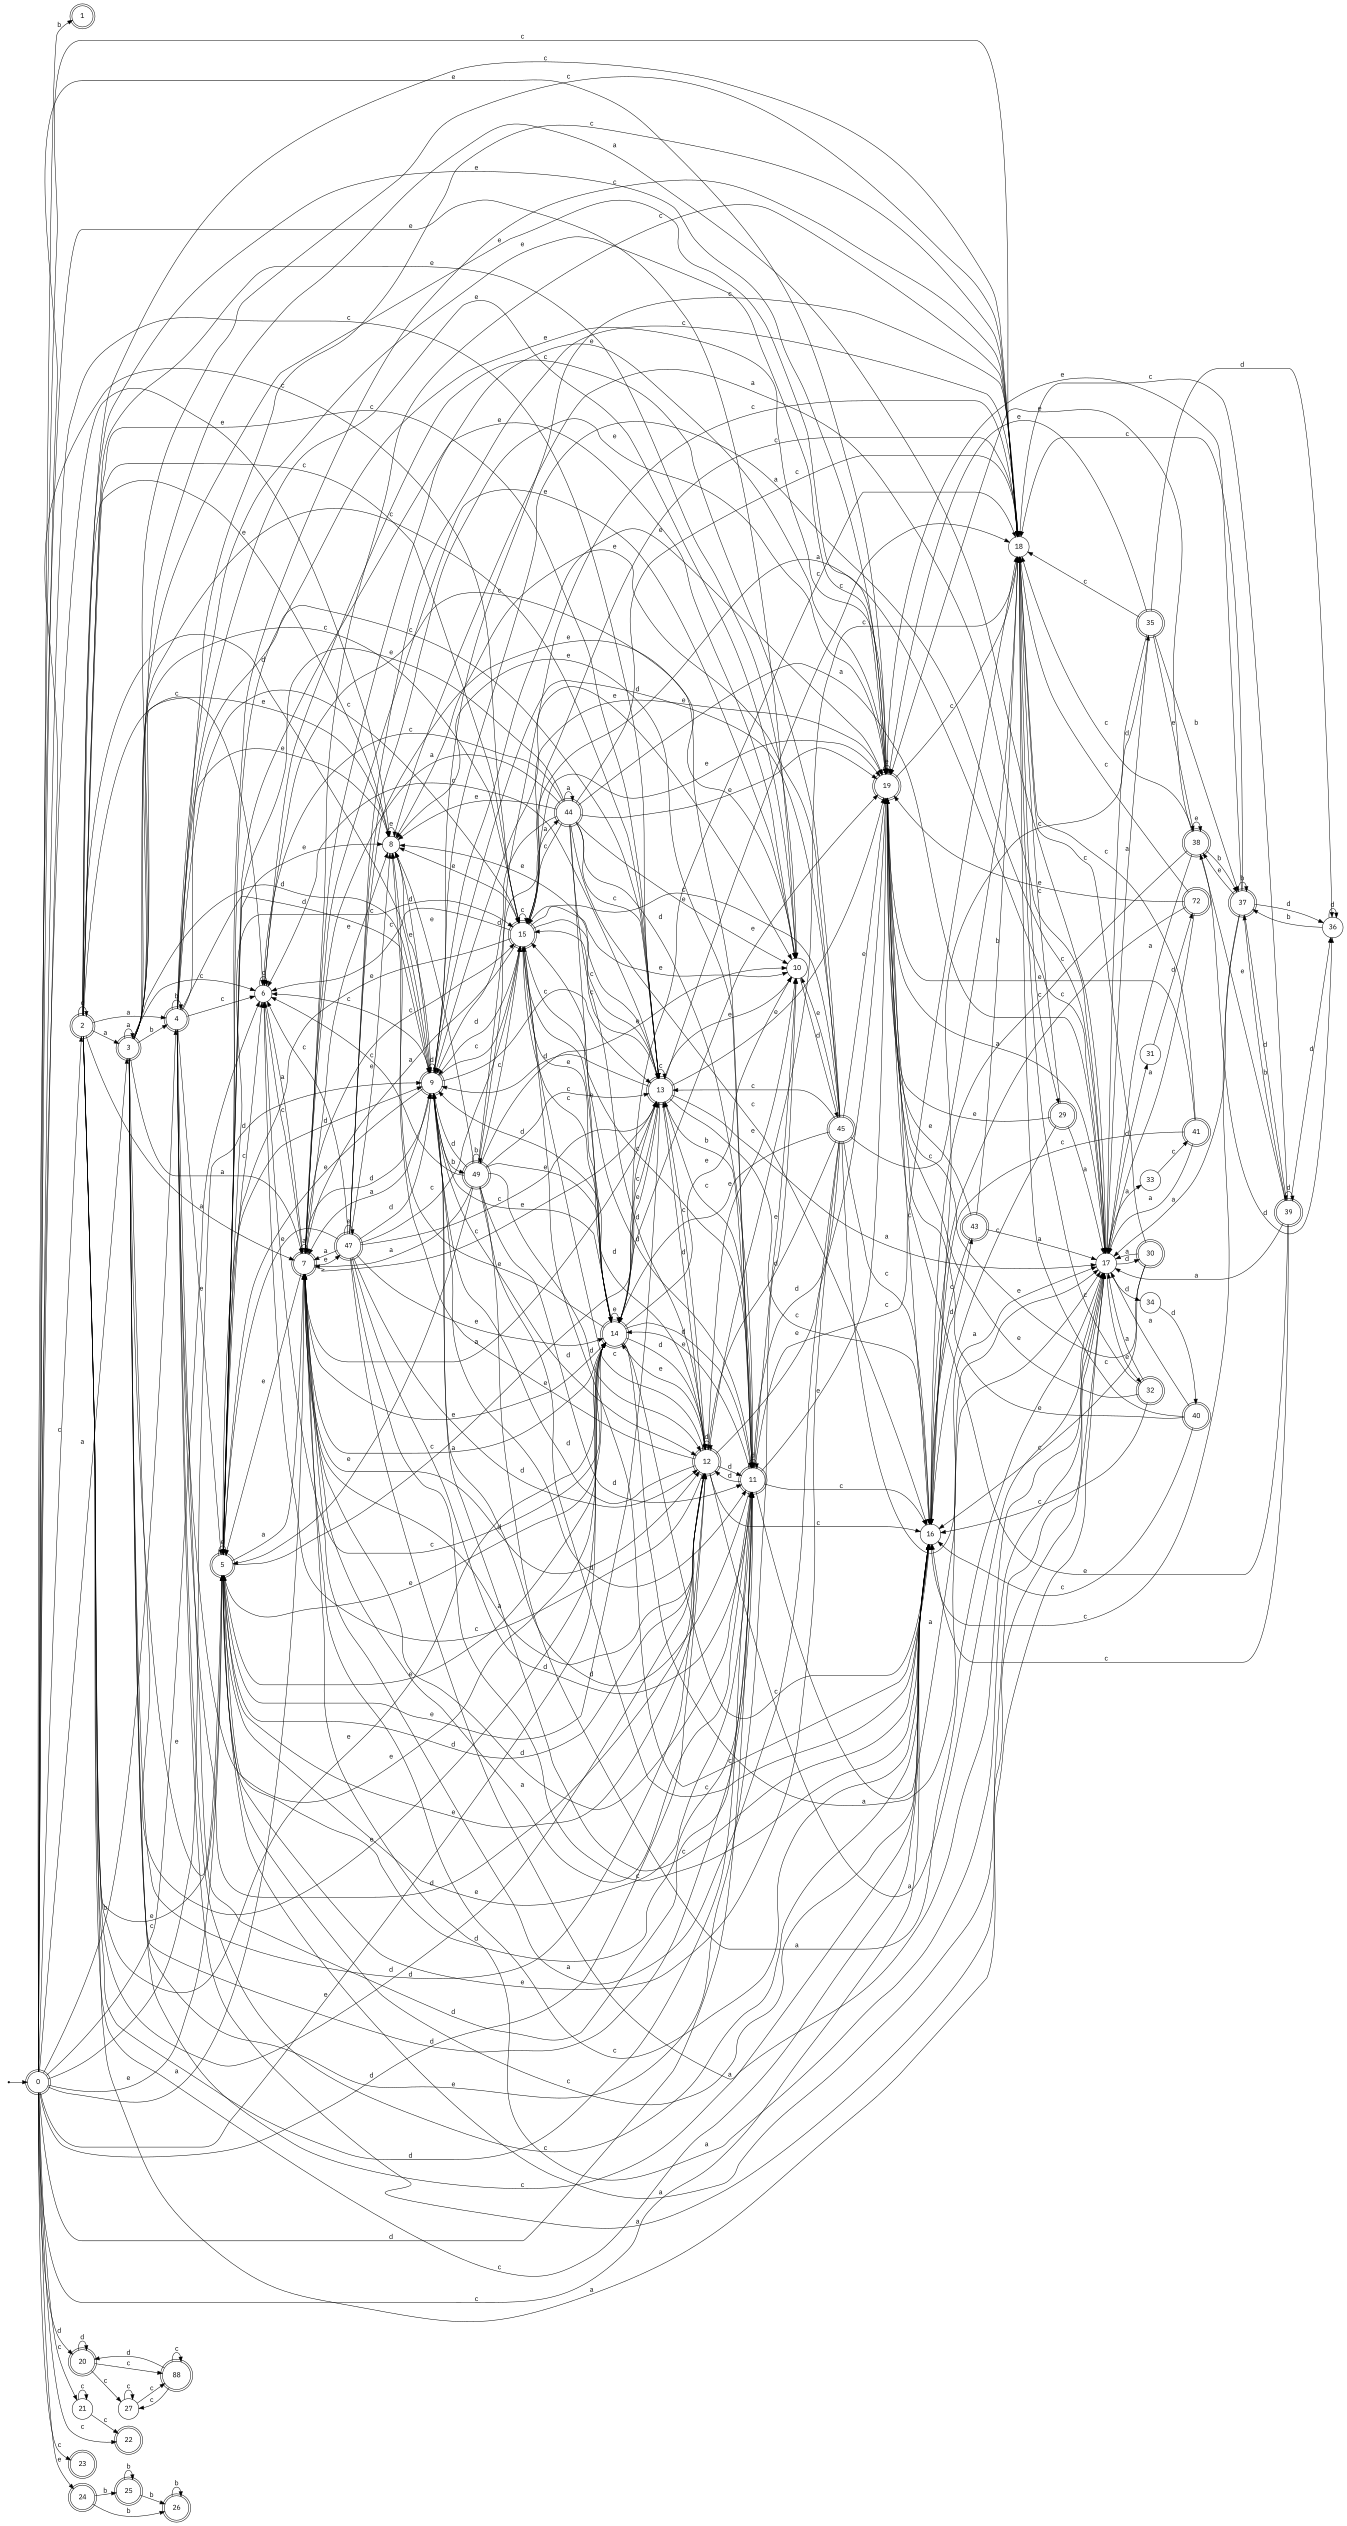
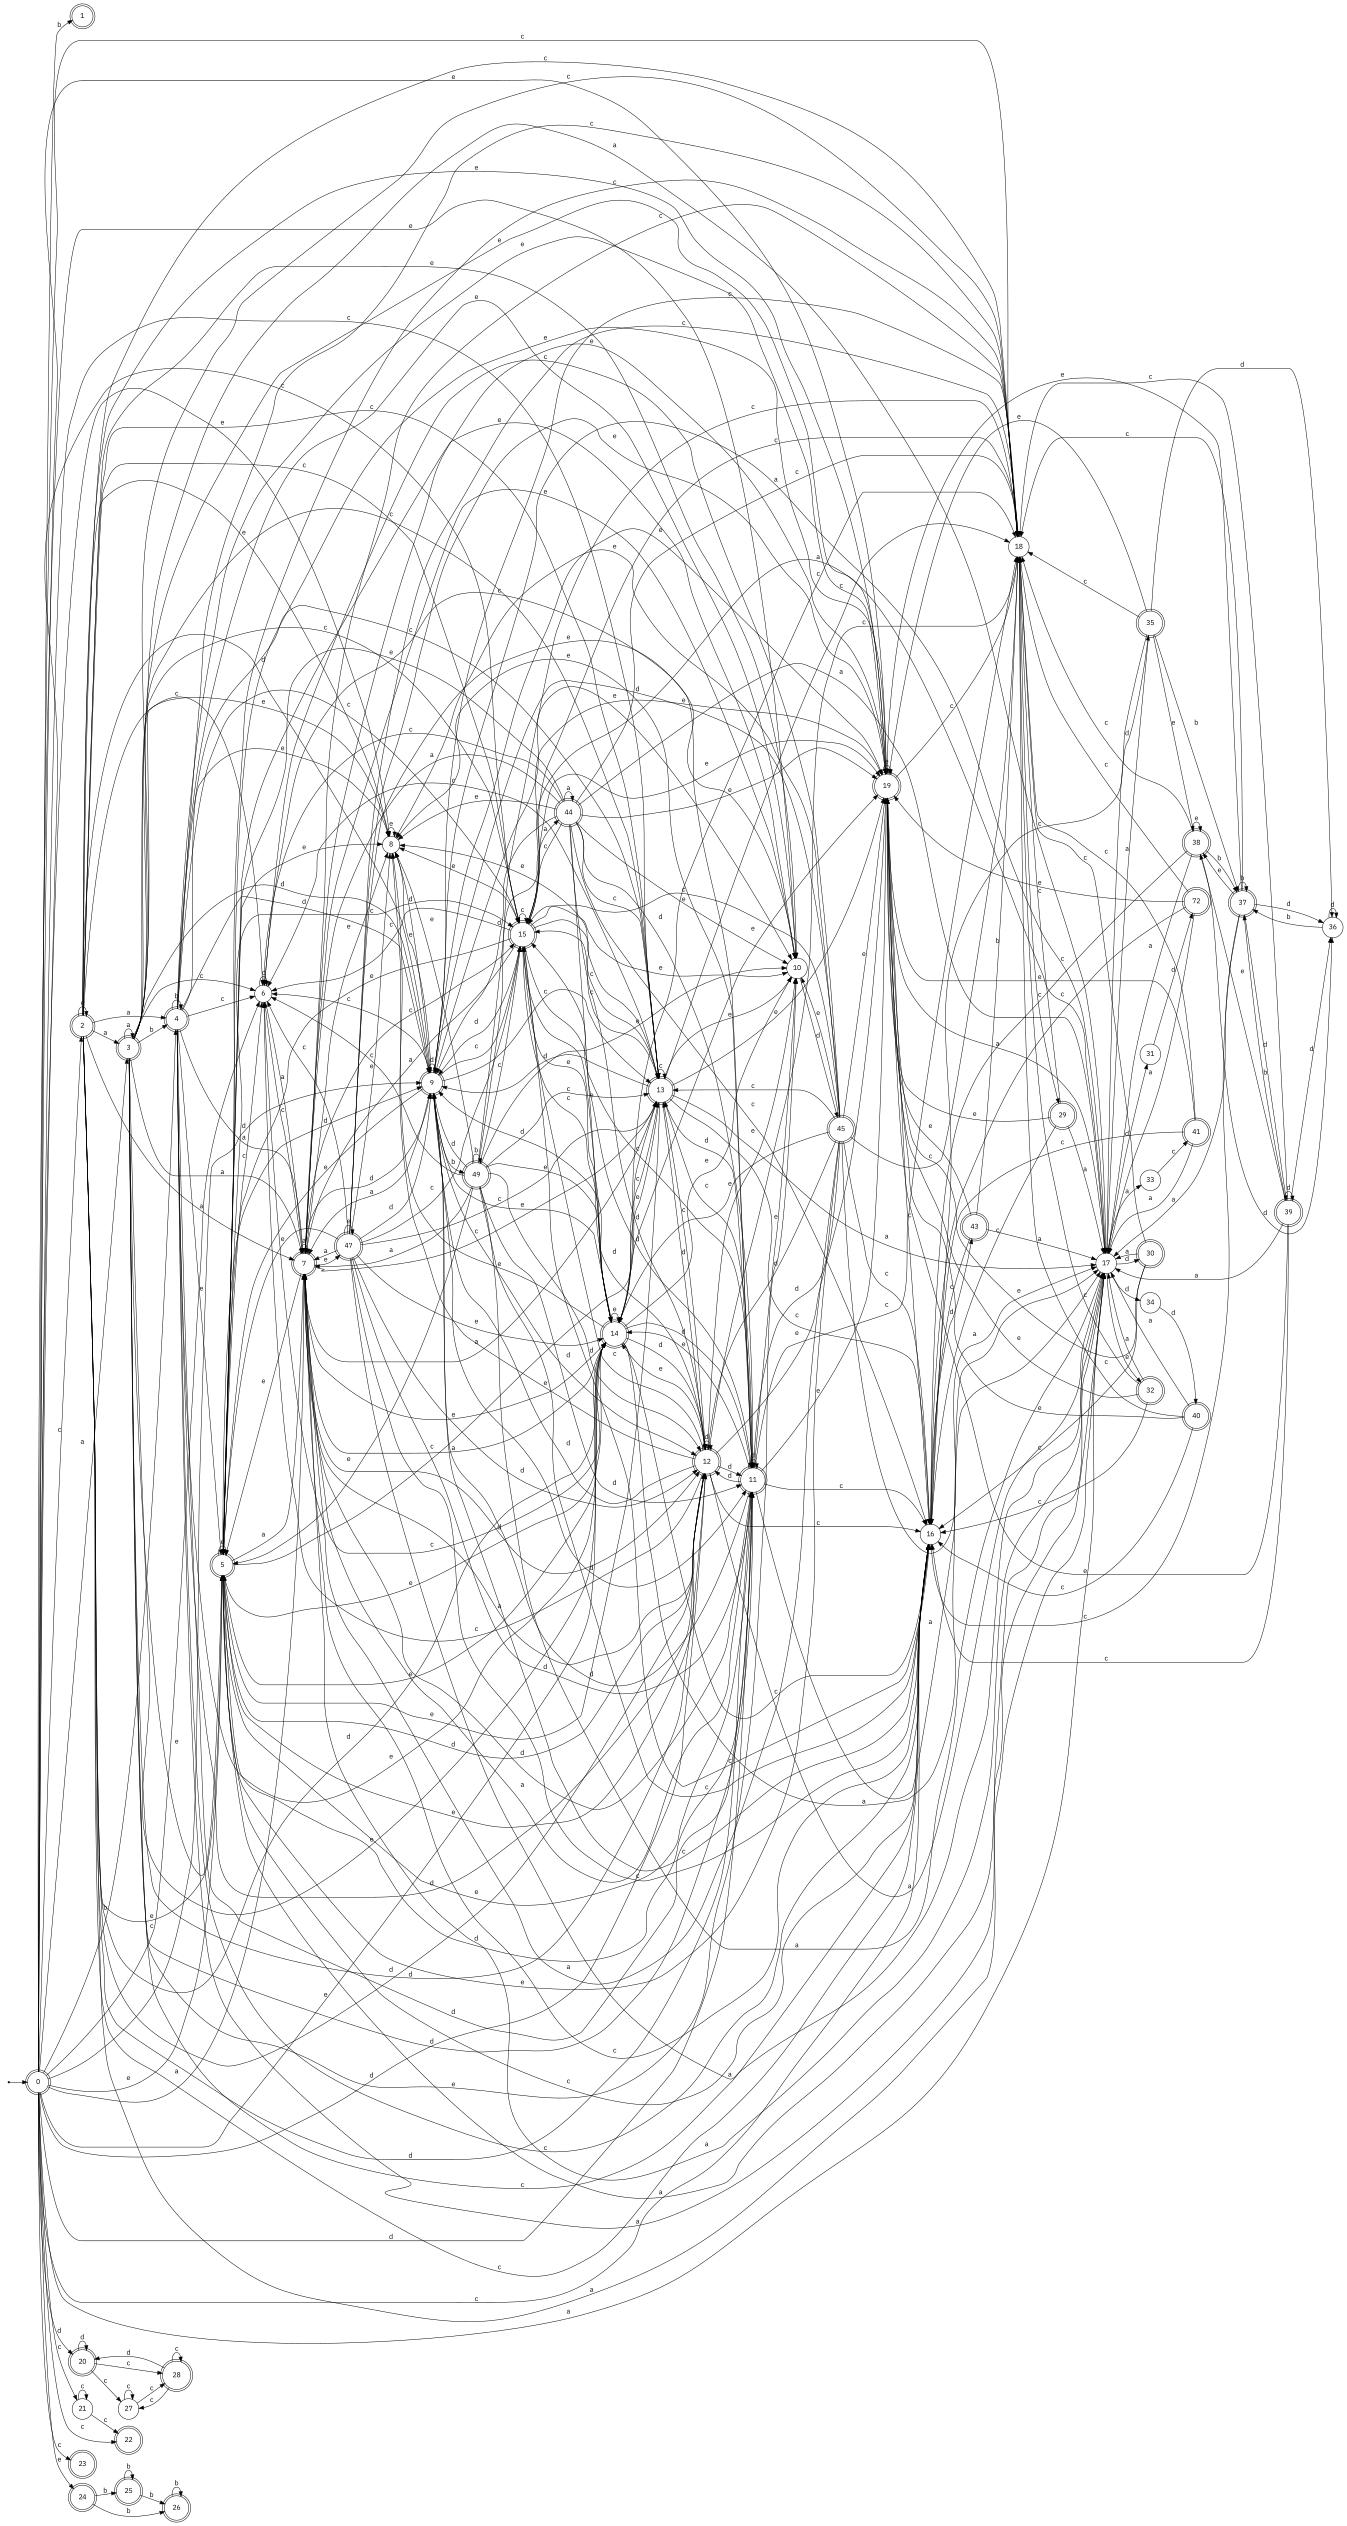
edge "38" -> "19": removed, label "e"
edge "8" -> "17": now "0" -> "17"
edge "13" -> "11": label "b" -> "d"
edge "4" -> "7": added, label "a"
edge "2" -> "14": label "e" -> "d"
node "88": label "88" -> "28"
